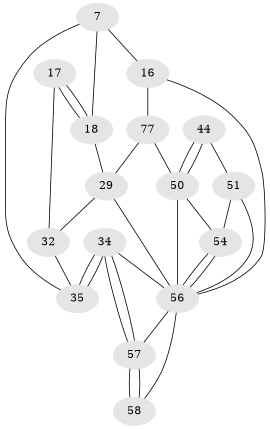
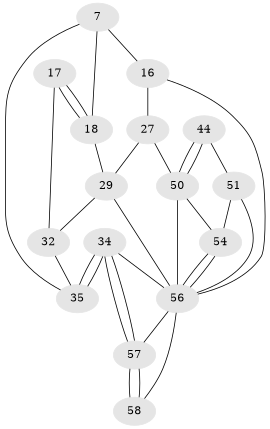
node "77": label "77" -> "27"
